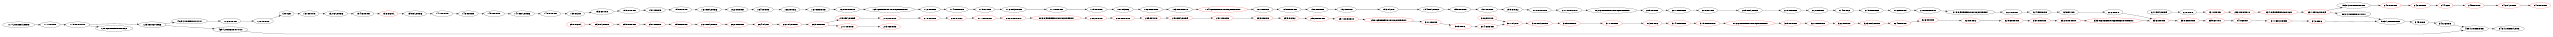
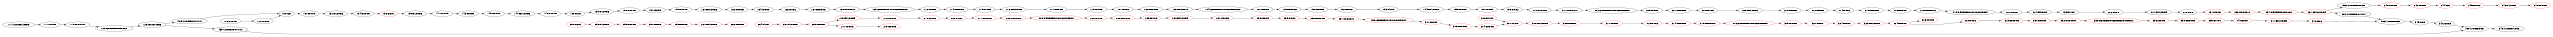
node "181:FSIN2": label "181:FSIN2" -> "181:DUP2"
node "184:GETFIELD_QUICK_ARRAY": color red -> black
node "153:FMUL": label "153:FMUL" -> "153:FSTORE"
edge "226:FADD" -> "336:ILOAD": now "226:FADD" -> "227:FASTORE"
edge "326:ILOAD" -> "328:DUP2": now "324:ALOAD" -> "328:DUP2"
edge "-469:SYNTH_DUMMY" -> "126:FLOAD": now "-469:SYNTH_DUMMY" -> "130:I2F"
node "321:FALOAD": label "321:FALOAD" -> "321:FADD"
node "322:FMUL": label "322:FMUL" -> "324:FMUL"
edge "119:ALOAD_0" -> "123:IF_ICMPGE": now "120:GETFIELD_QUICK" -> "123:IF_ICMPGE"
edge "262:FLOAD" -> "264:FSIN": removed
node "303:IINC": label "303:IINC" -> "303:FALOAD"
